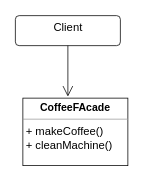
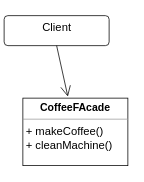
node "Client": moved (68, 30) -> (57, 30)
